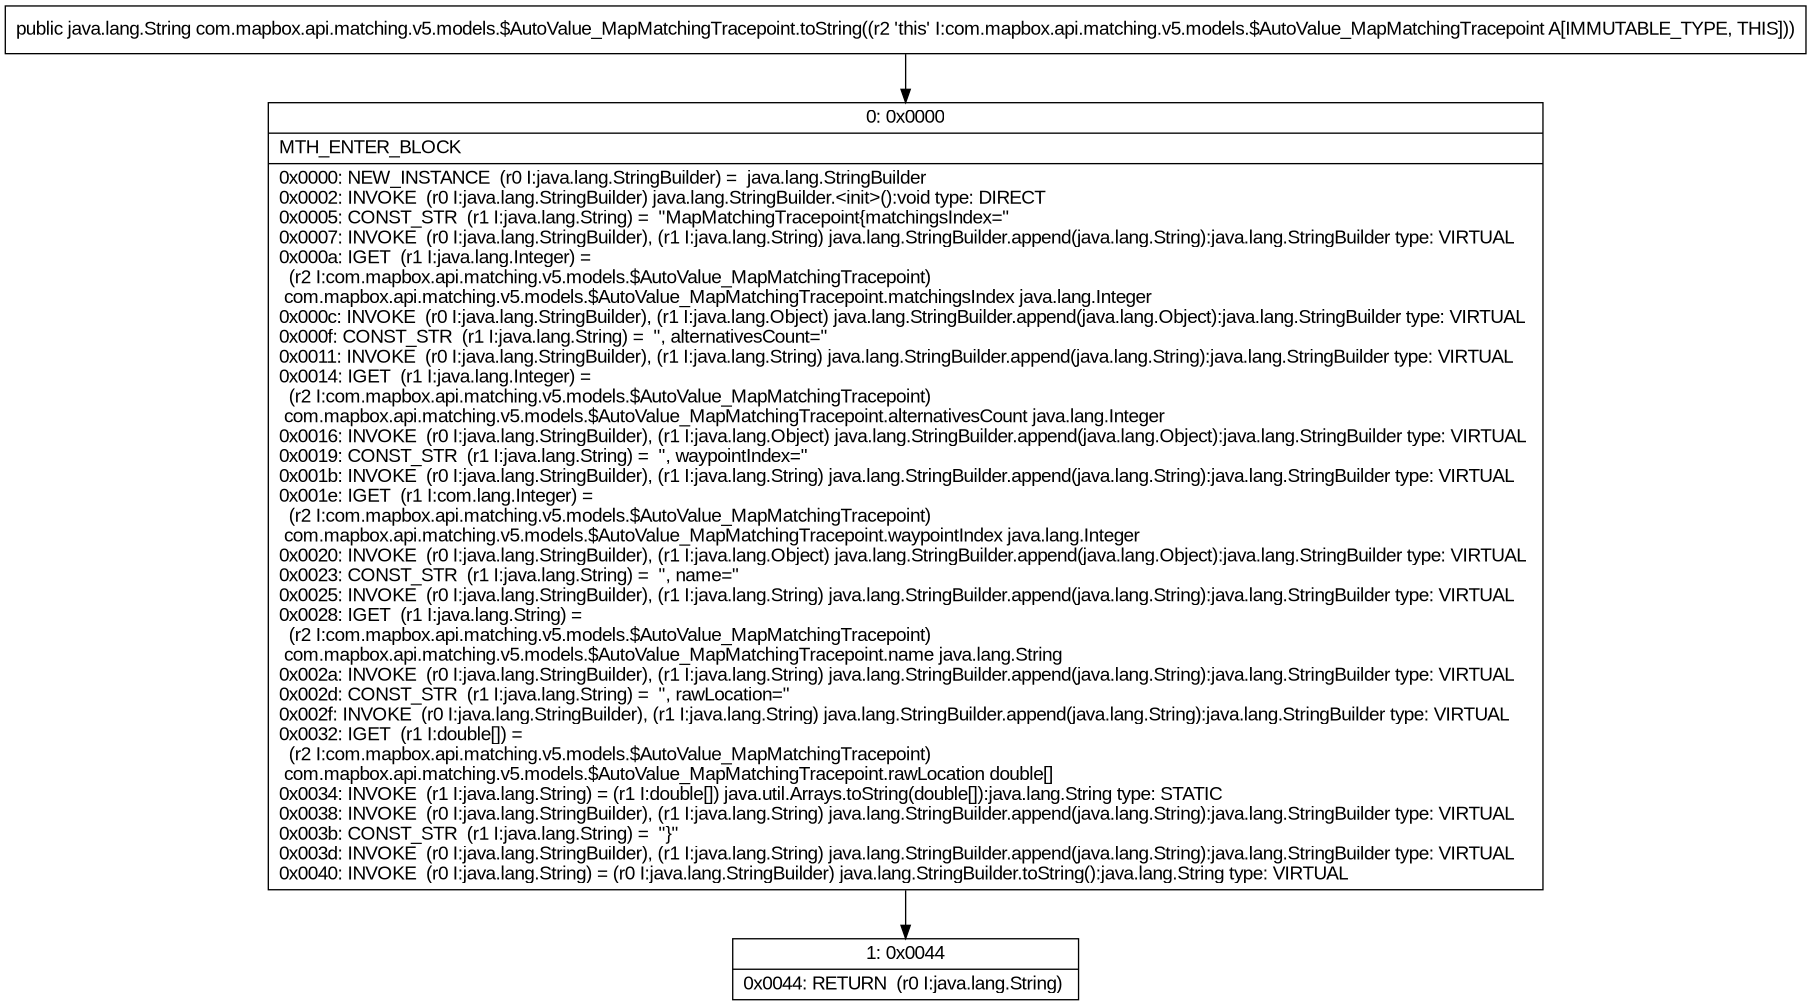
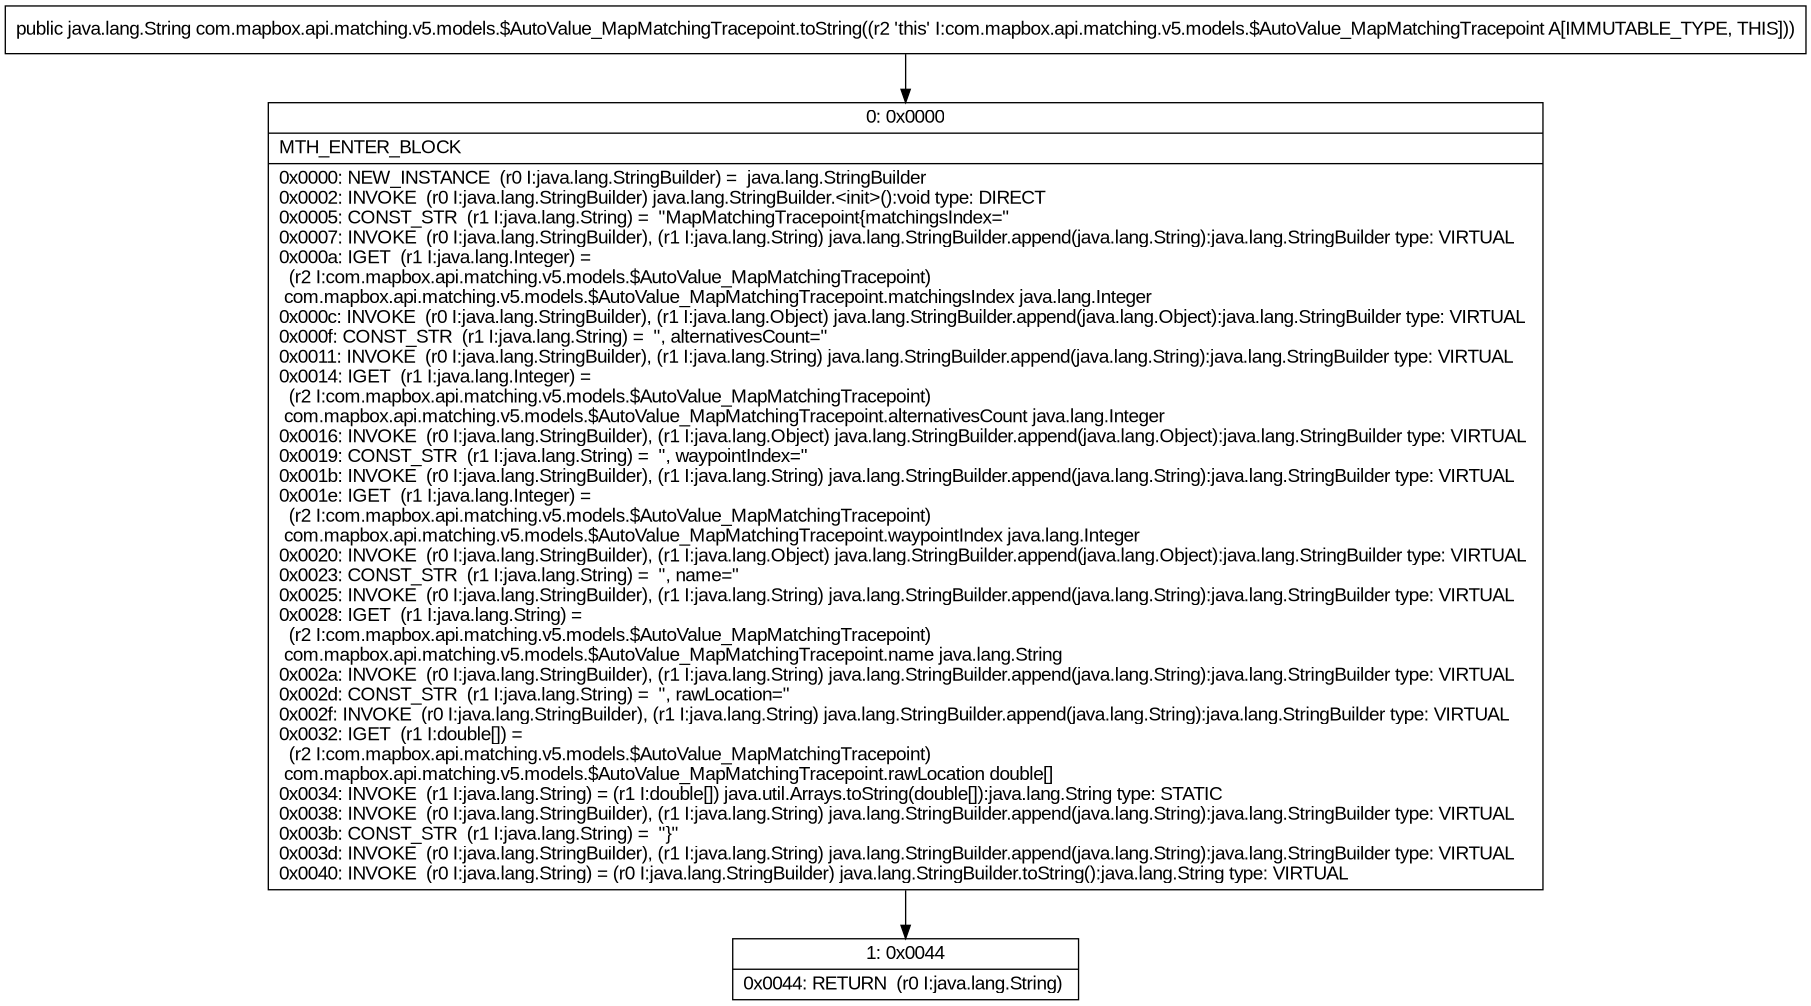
node "0: 0x0000": text "0x001e: IGET  (r1 I:com.lang.Integer) =" -> "0x001e: IGET  (r1 I:java.lang.Integer) ="
